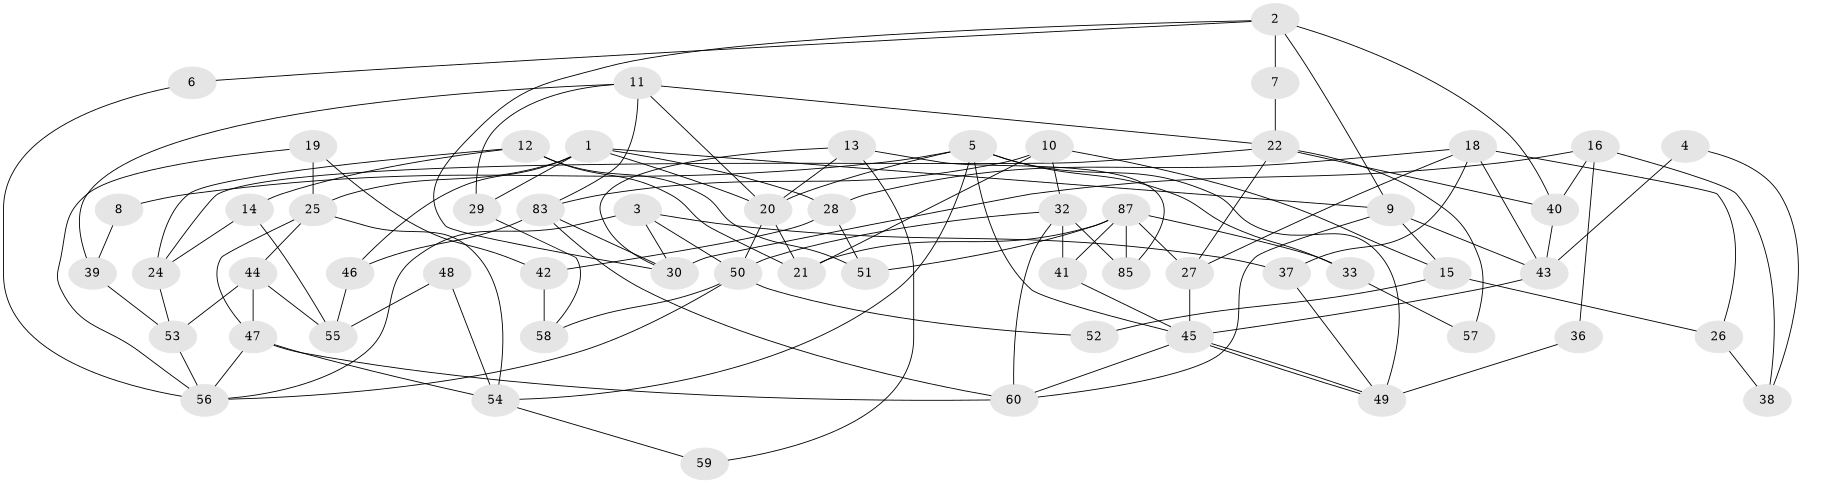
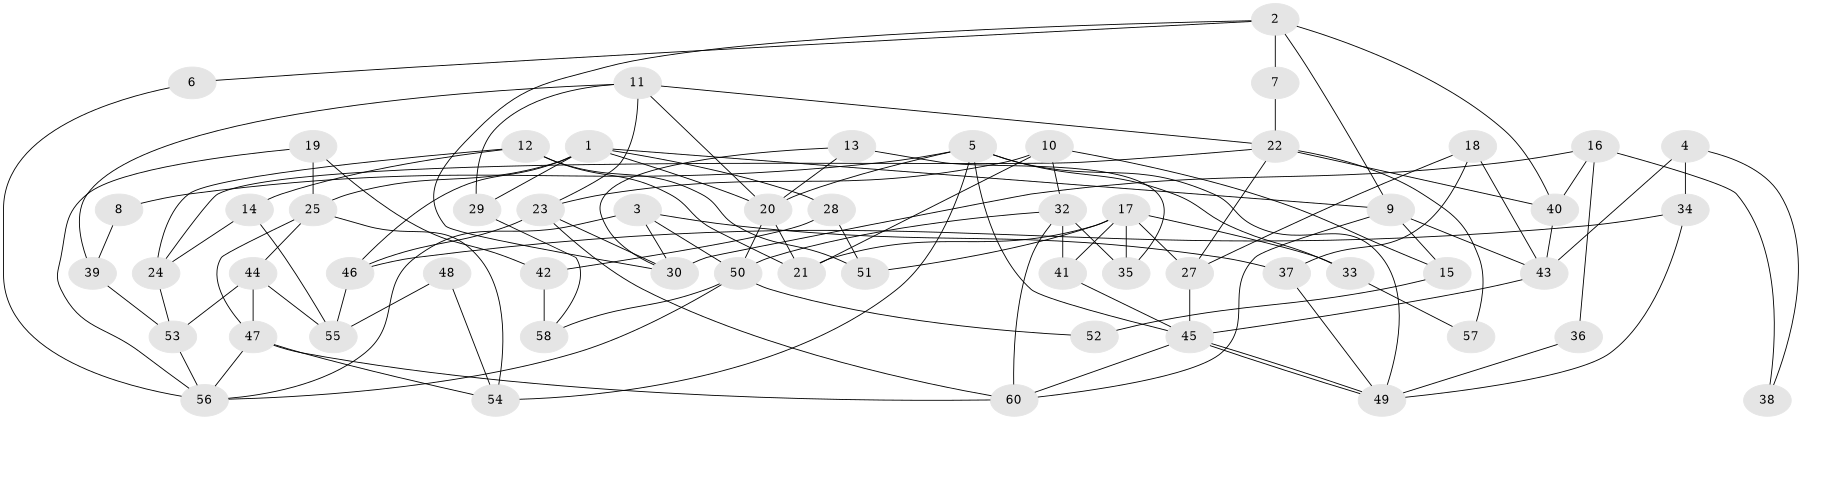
edge "18" -- "28": removed
node "83": label "83" -> "23"
node "87": label "87" -> "17"
node "34": added
node "85": label "85" -> "35"
node "26": removed
node "59": removed
